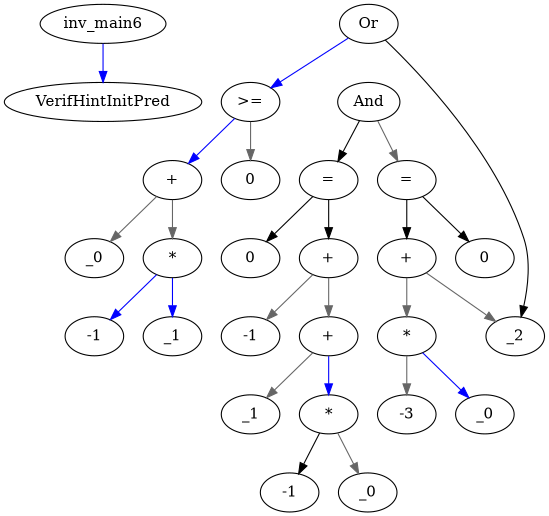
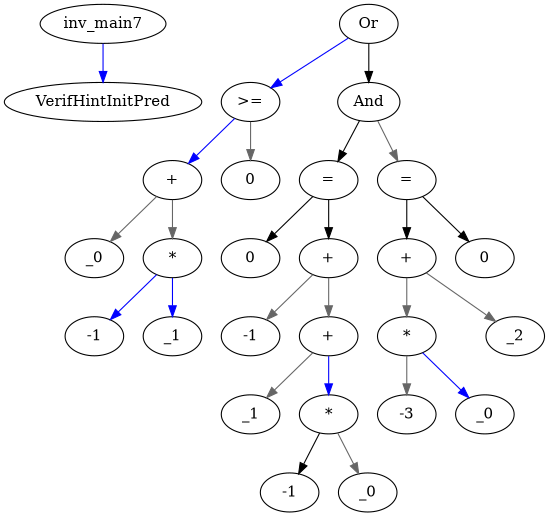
node "inv_main6": label "inv_main6" -> "inv_main7"
edge "Or" -> "_2": now "Or" -> "And"
